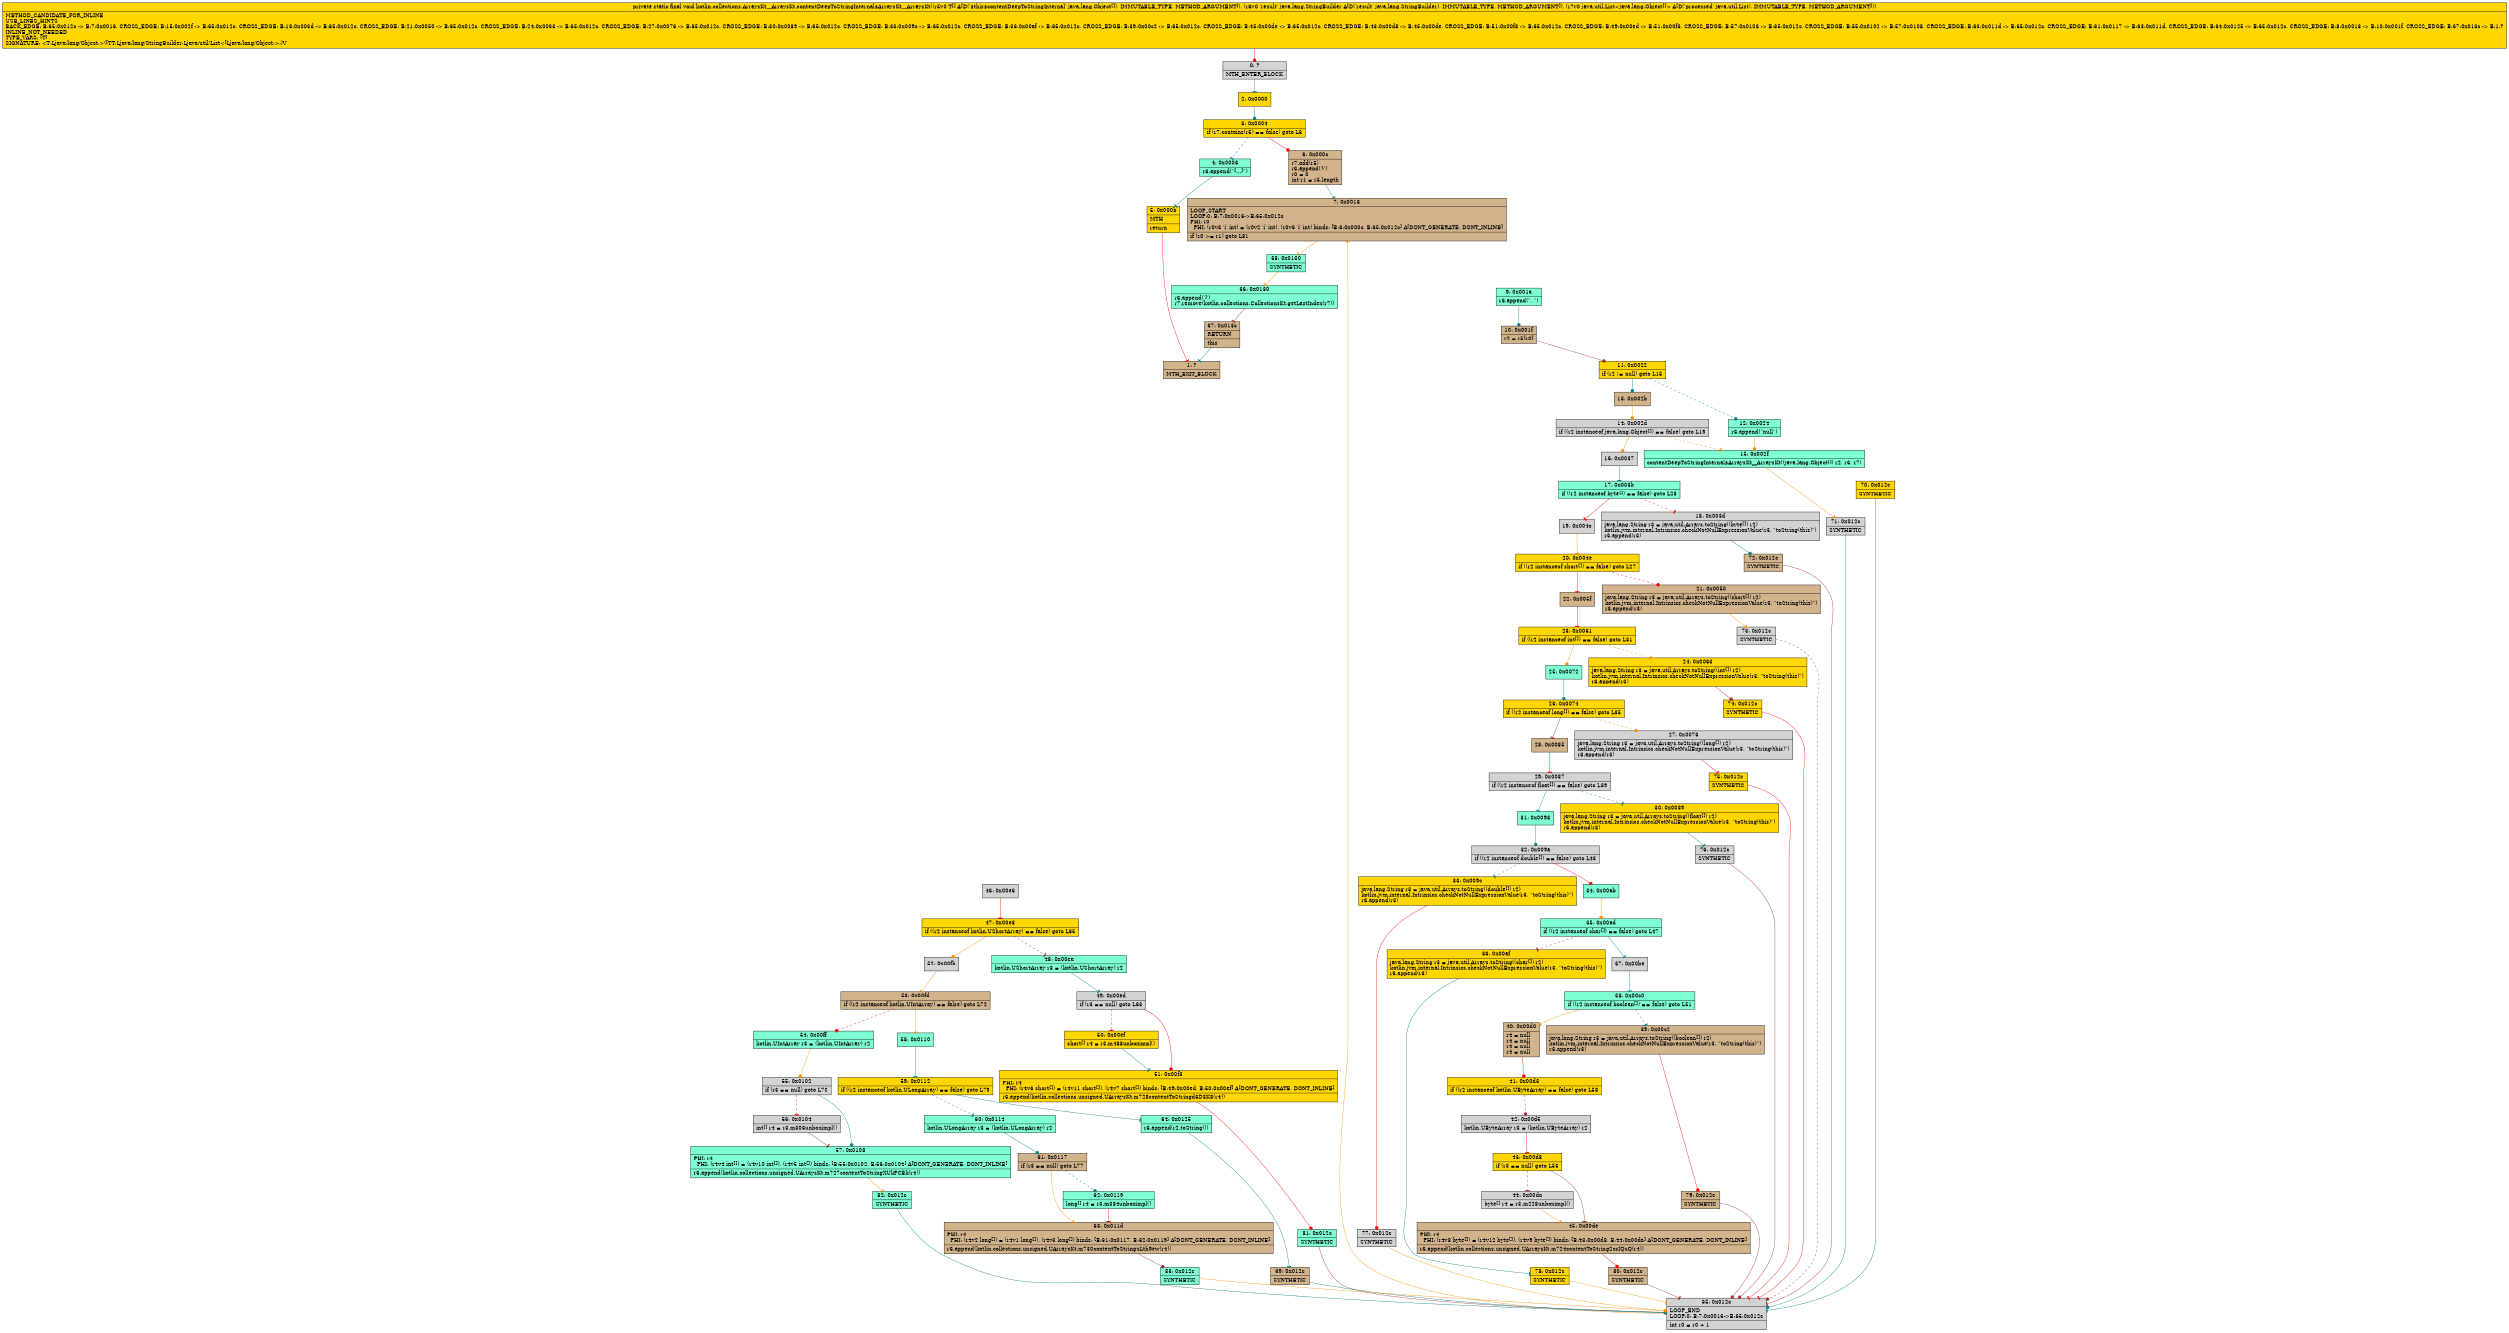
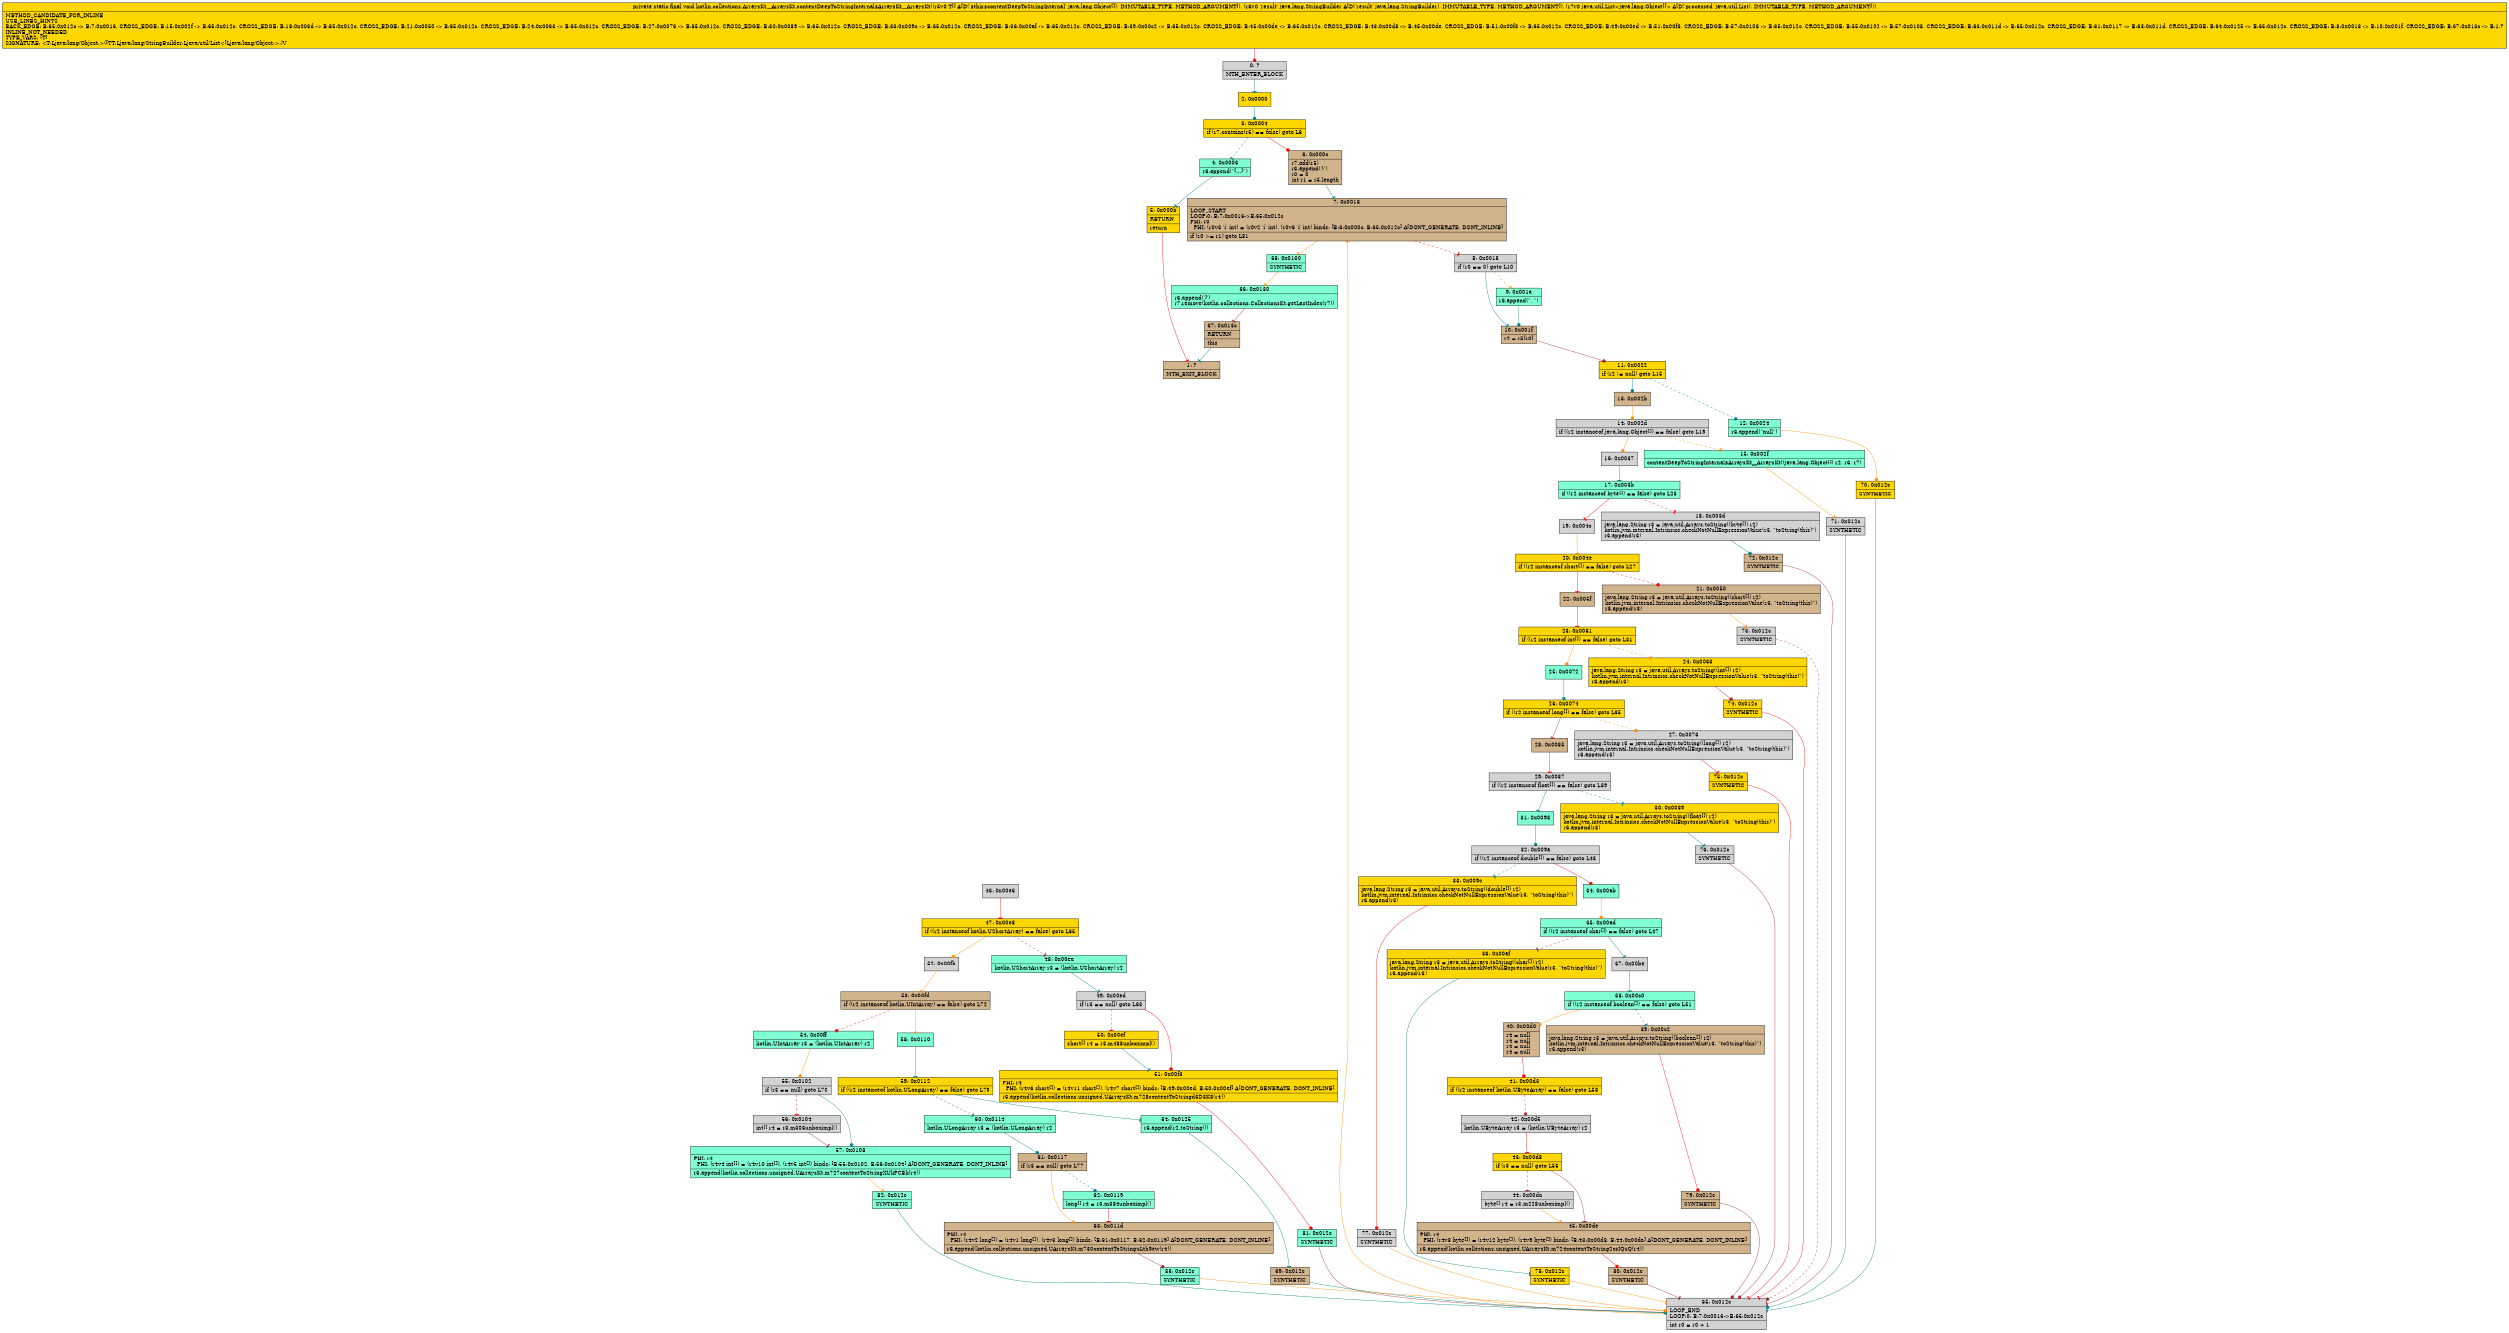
node "5: 0x000b": text "MTH" -> "RETURN"
node "8: 0x0018": added
edge "12: 0x0024" -> "15: 0x002f": now "12: 0x0024" -> "70: 0x012c"
